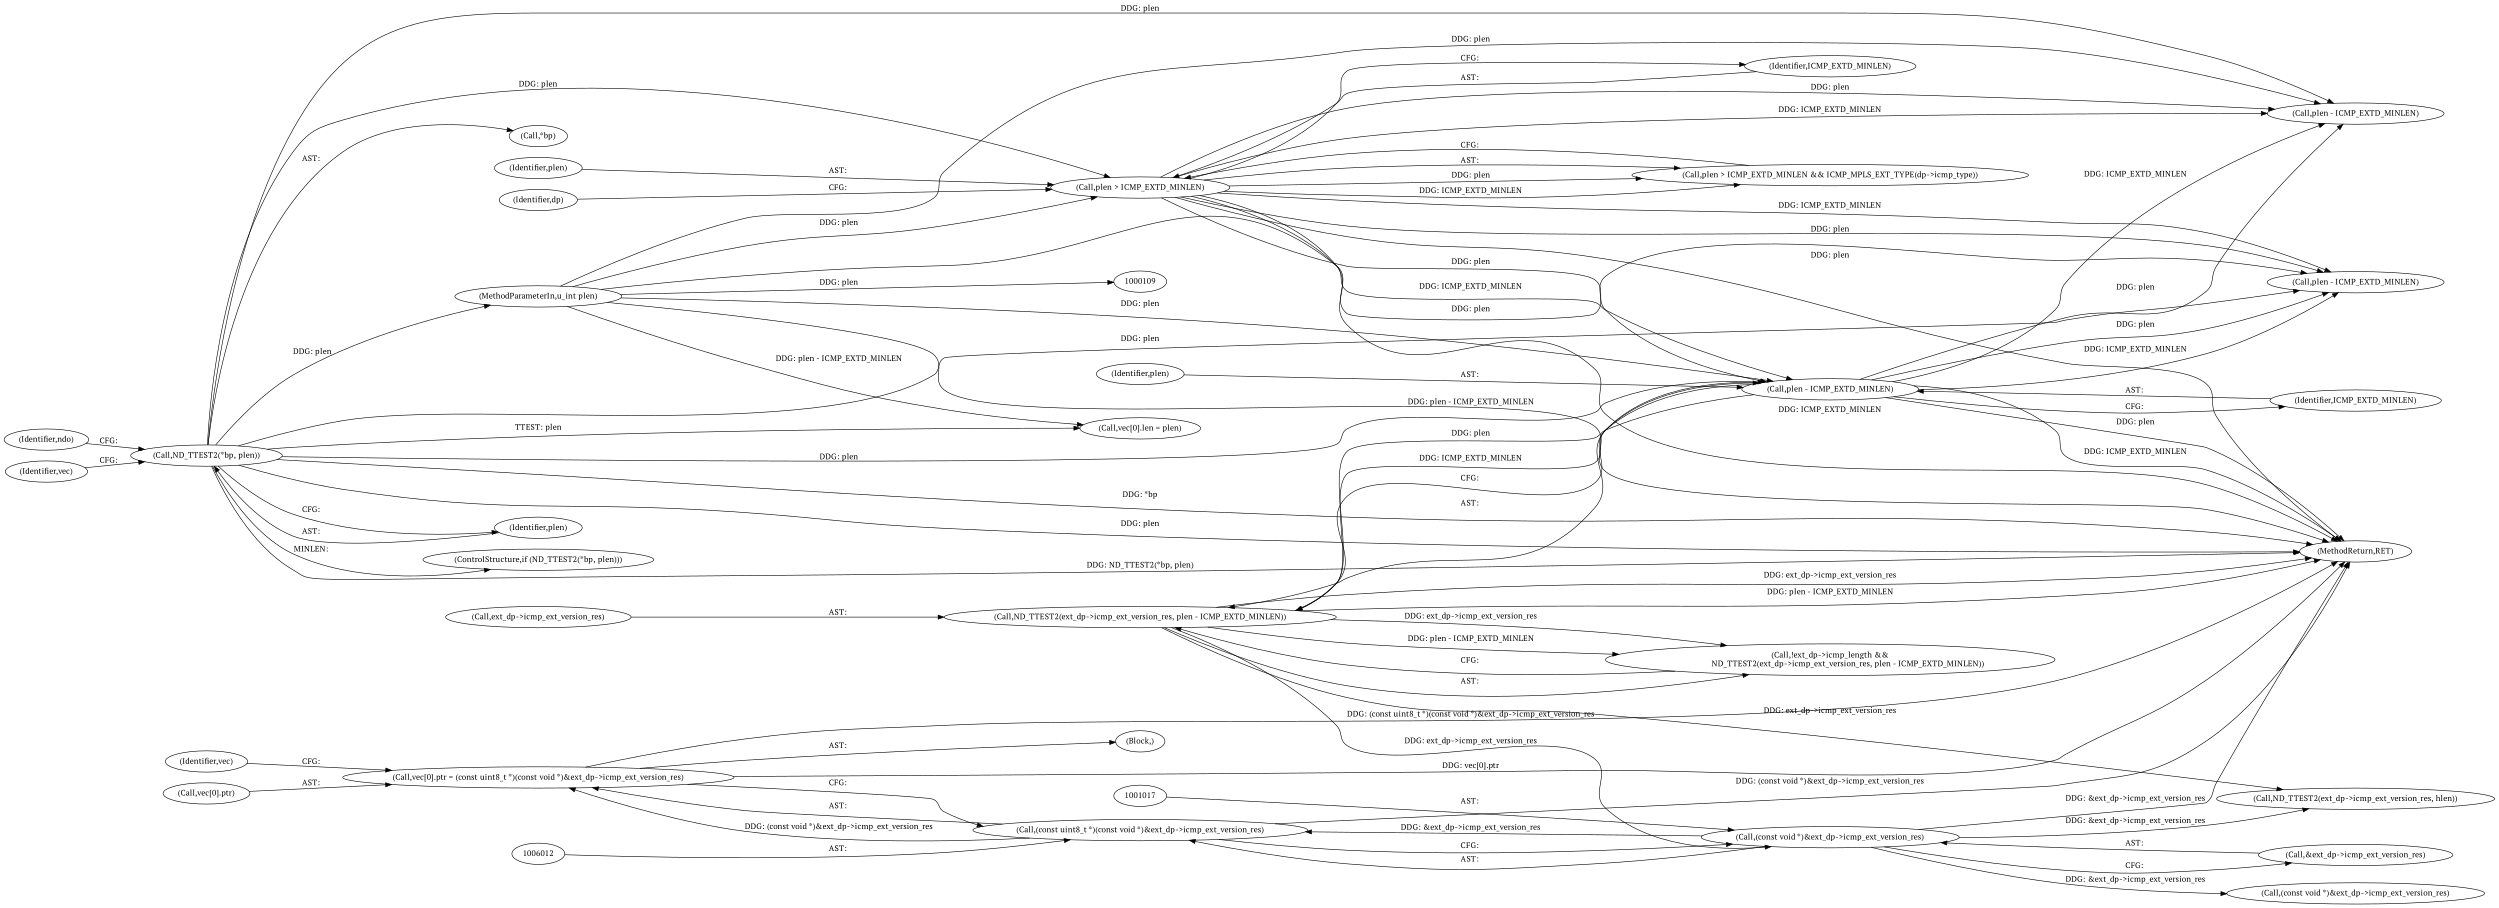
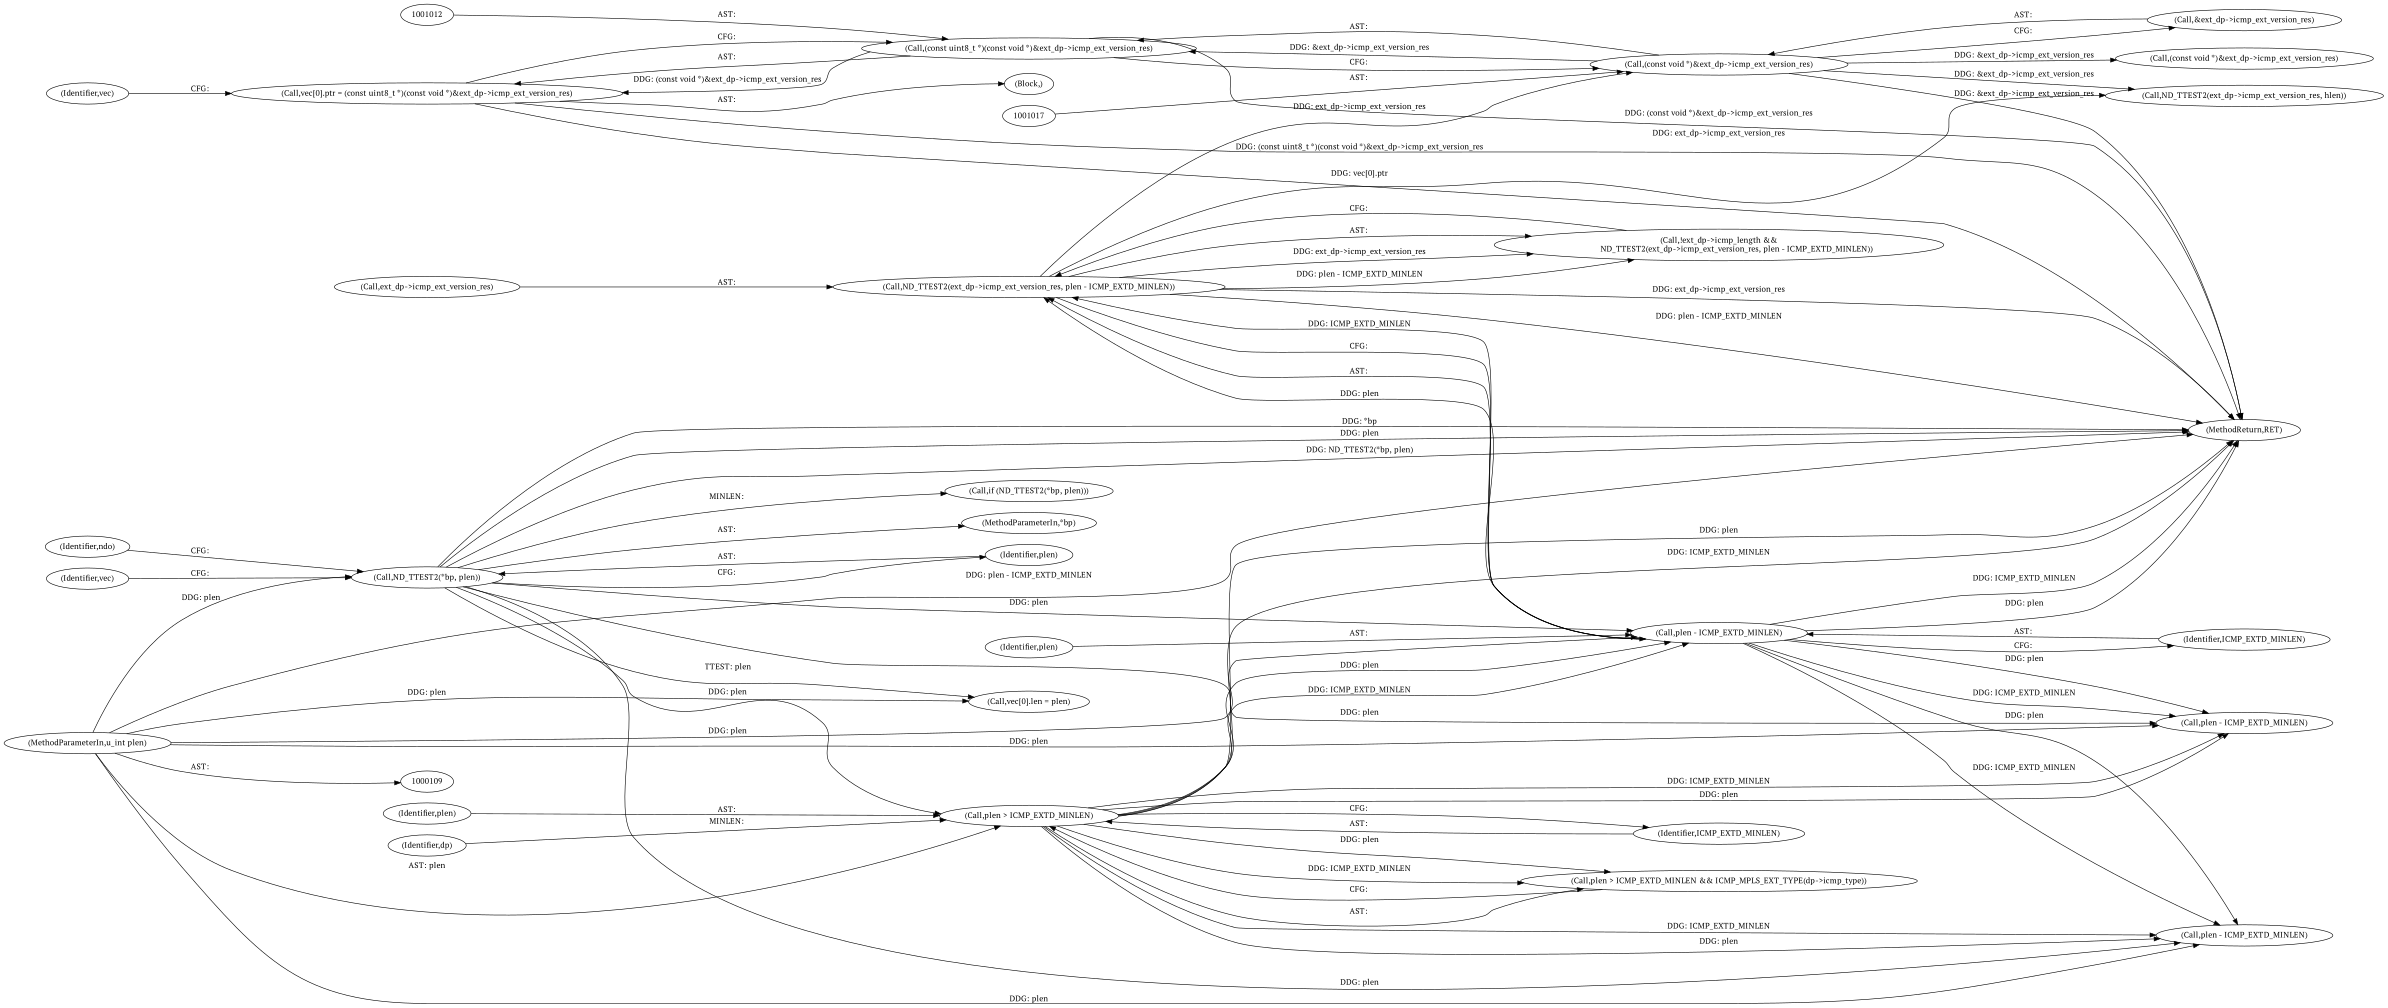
node "(Call,*bp)": label "(Call,*bp)" -> "(MethodParameterIn,*bp)"
edge "(Identifier,dp)" -> "(Call,plen > ICMP_EXTD_MINLEN)": label "CFG: " -> "MINLEN: "
edge "(MethodParameterIn,u_int plen)" -> "(Call,plen > ICMP_EXTD_MINLEN)": label "DDG: plen" -> "AST: plen"
edge "(MethodParameterIn,u_int plen)" -> "1000109": label "DDG: plen" -> "AST: "
edge "(Call,ND_TTEST2(*bp, plen))" -> "(MethodParameterIn,u_int plen)": reversed
edge "(MethodParameterIn,u_int plen)" -> "(Call,vec[0].len = plen)": label "DDG: plen - ICMP_EXTD_MINLEN" -> "DDG: plen"
node "(ControlStructure,if (ND_TTEST2(*bp, plen)))": label "(ControlStructure,if (ND_TTEST2(*bp, plen)))" -> "(Call,if (ND_TTEST2(*bp, plen)))"
node "(Call,vec[0].ptr)": removed
node "1006012": label "1006012" -> "1001012"
